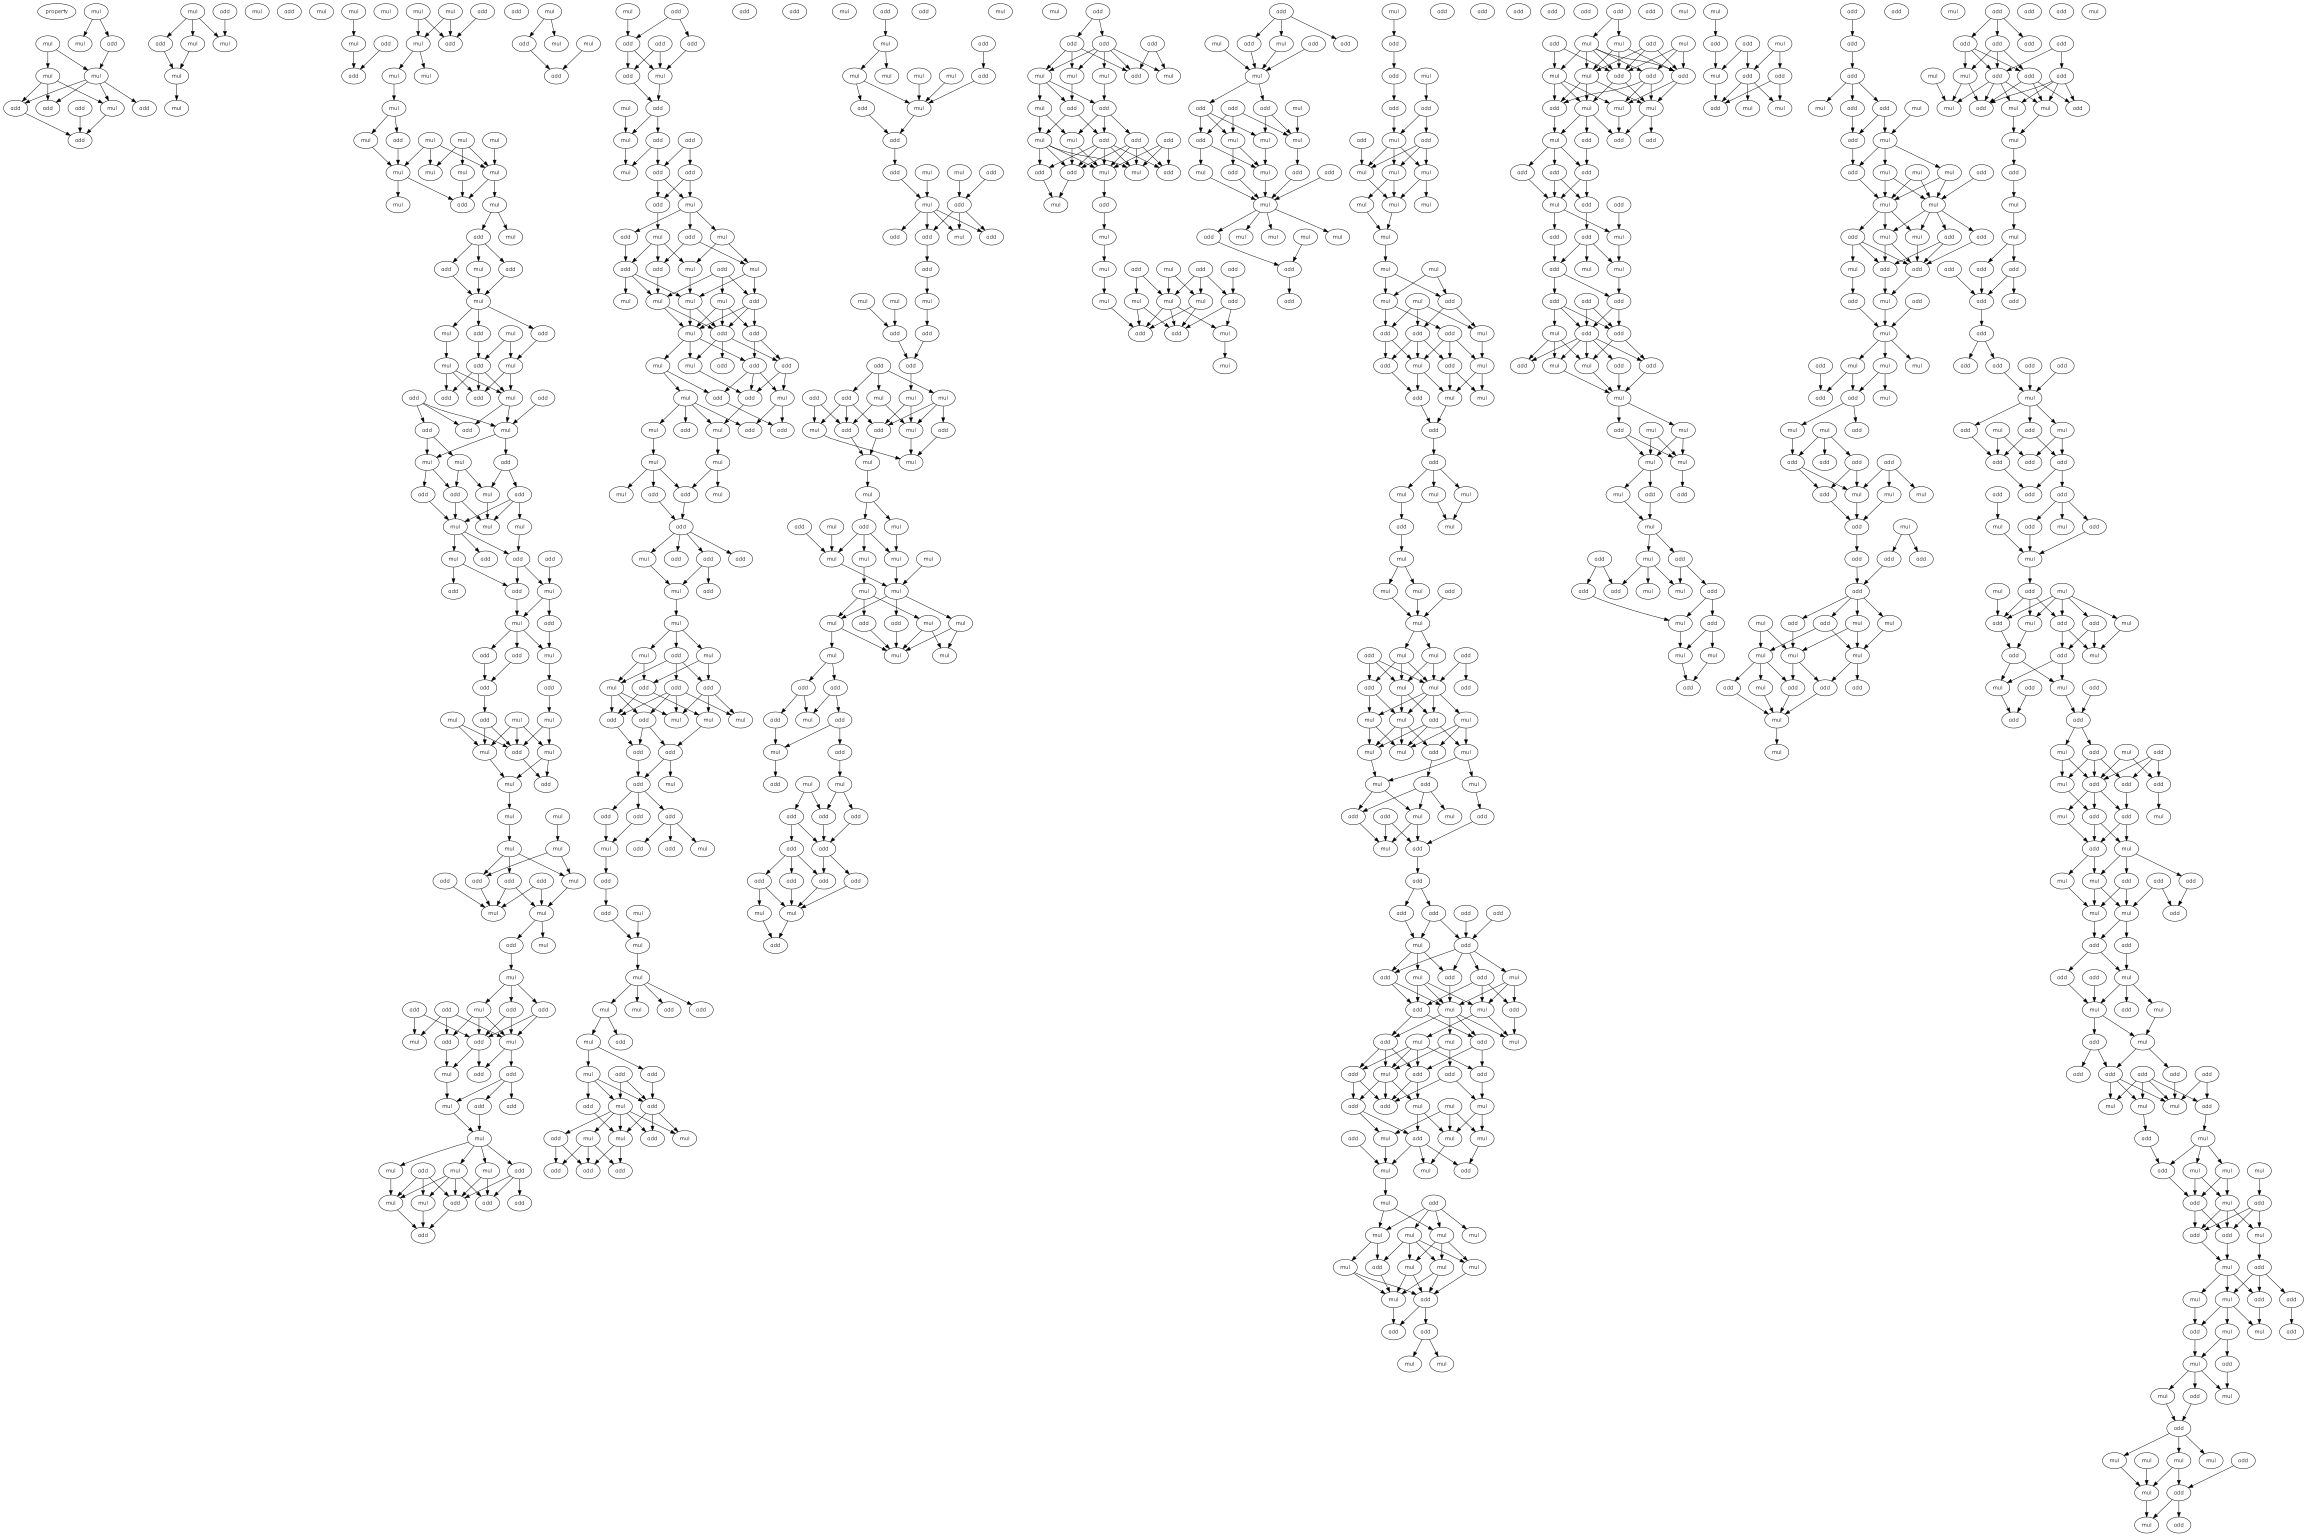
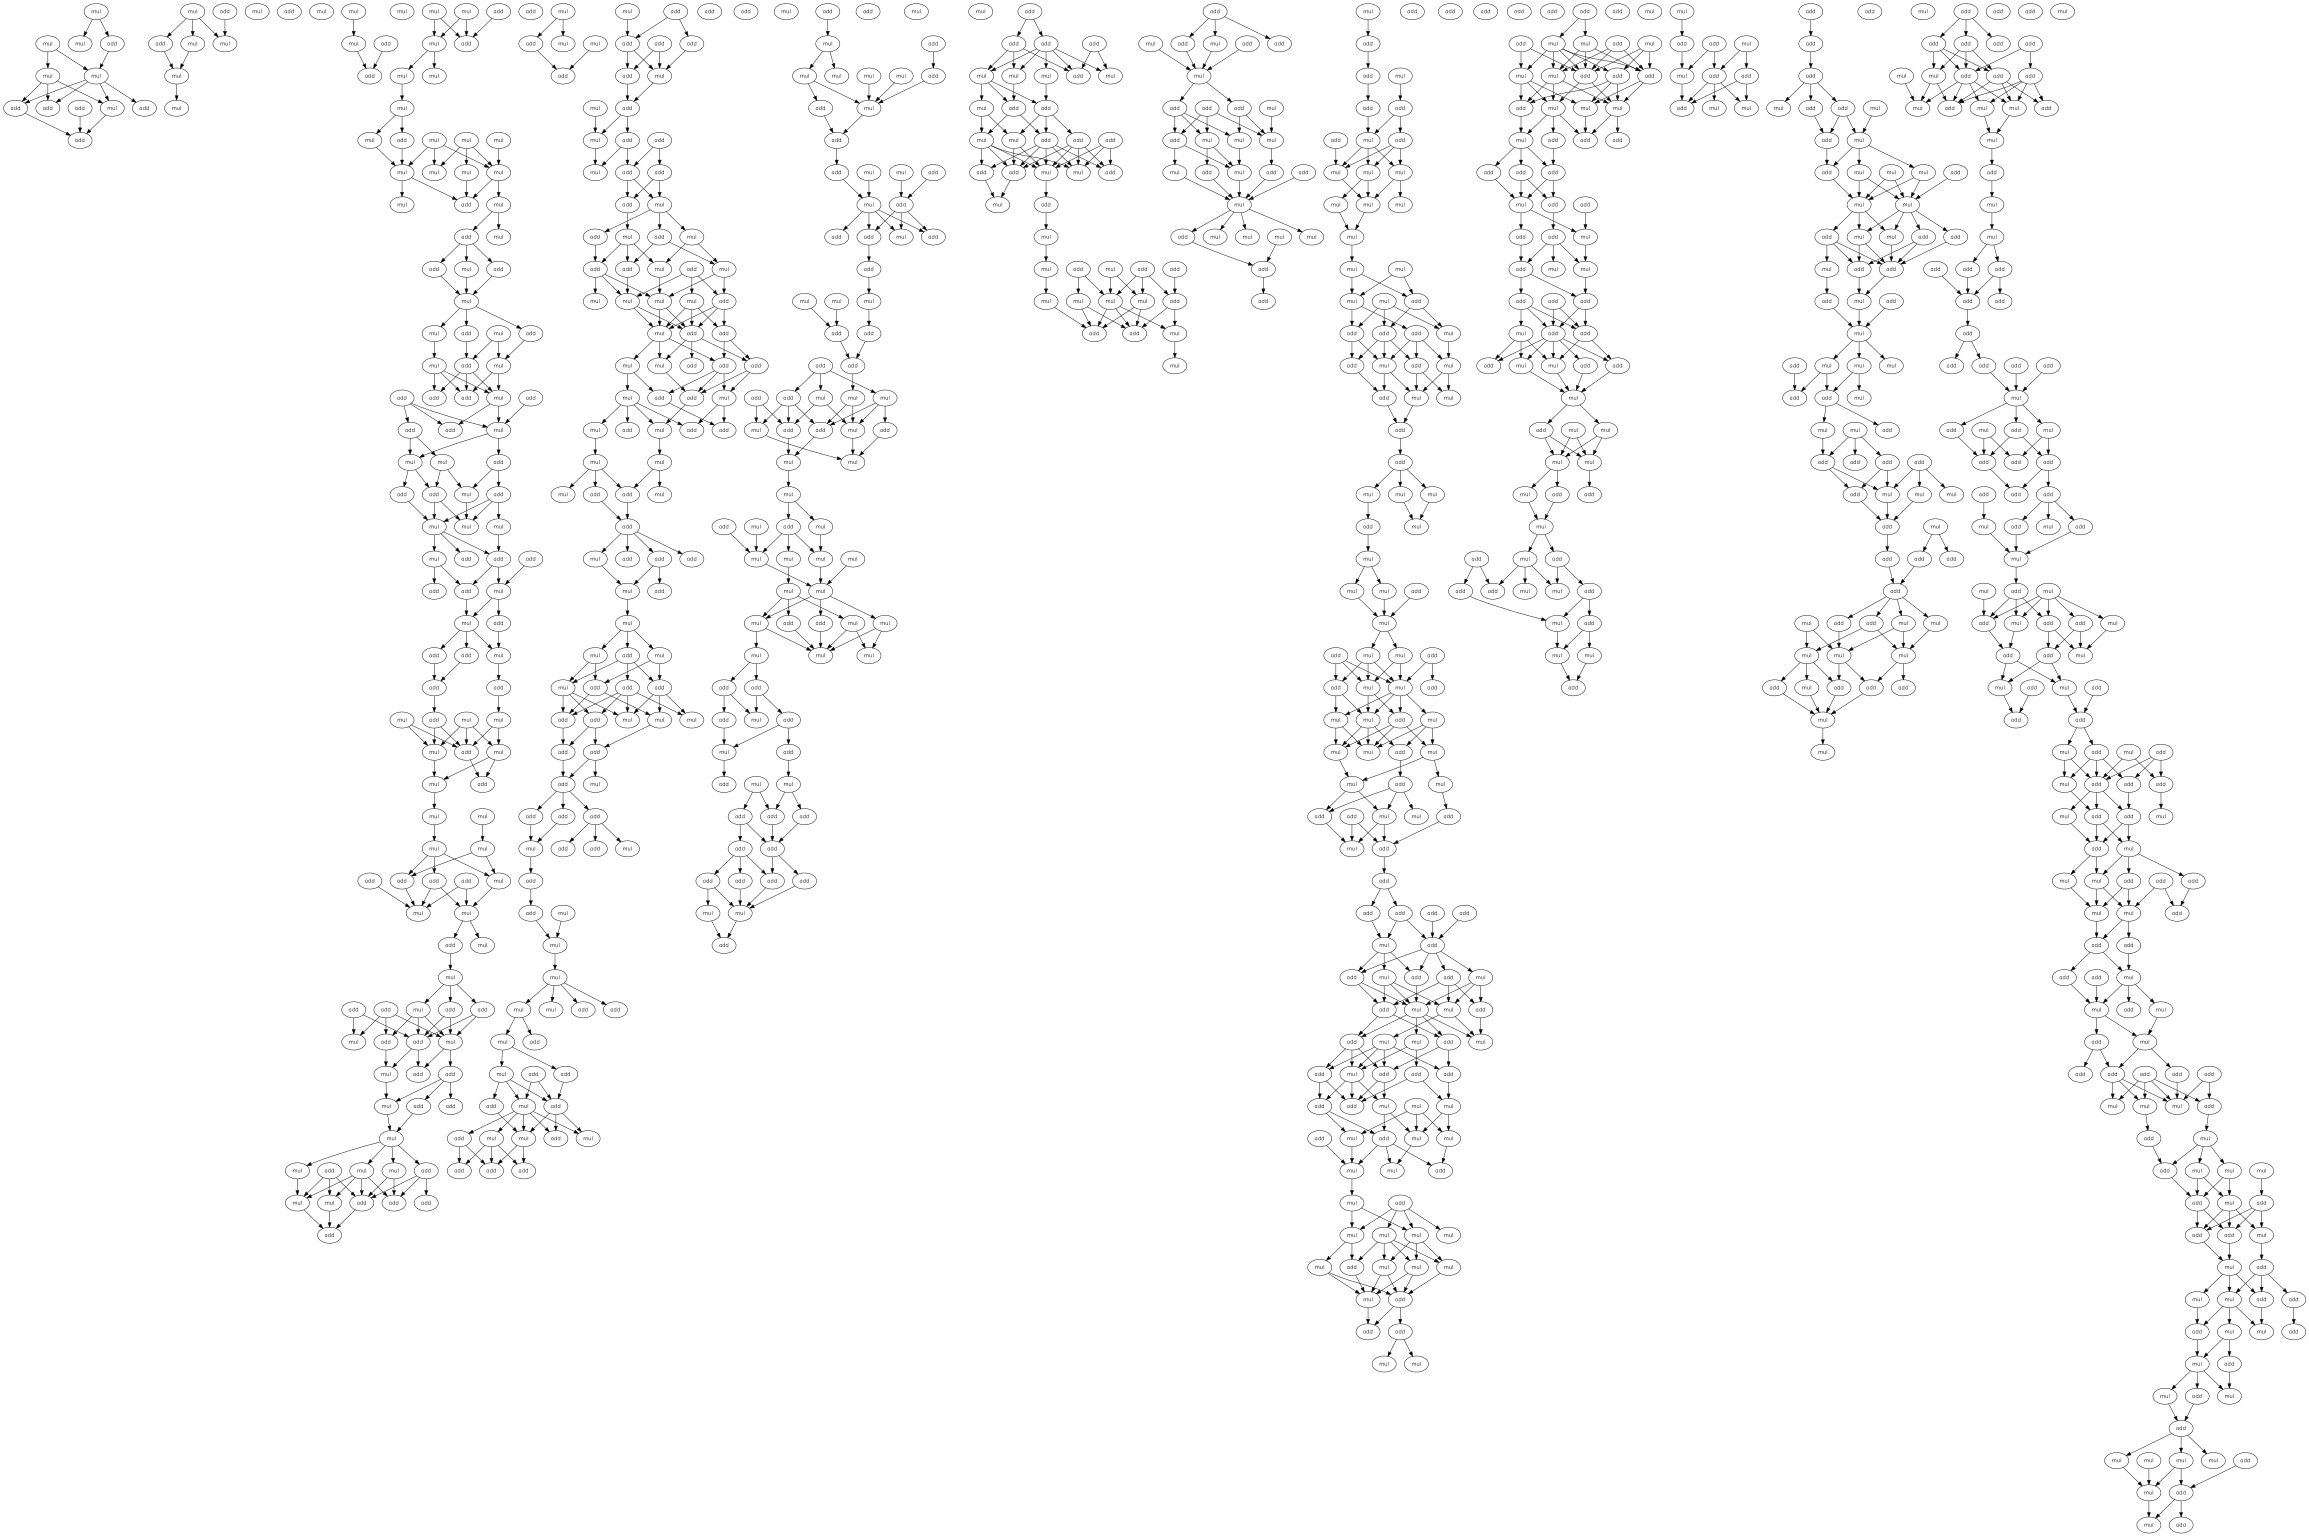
node "property": removed
